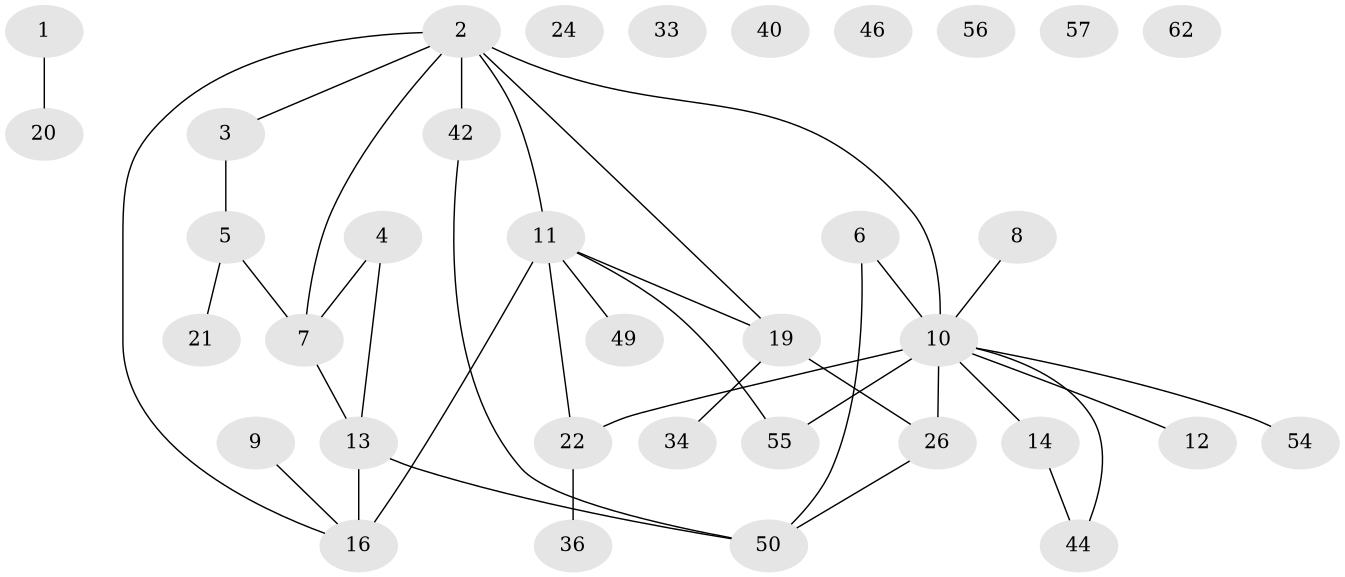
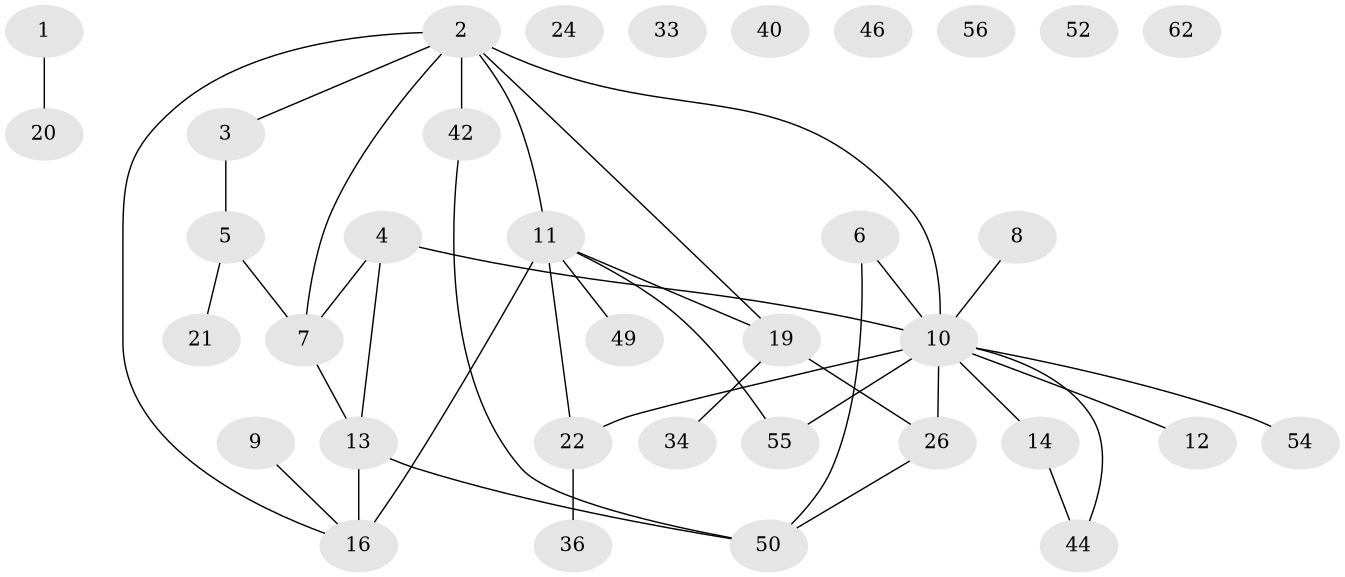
node "57": label "57" -> "52"
edge "4" -- "10": added
